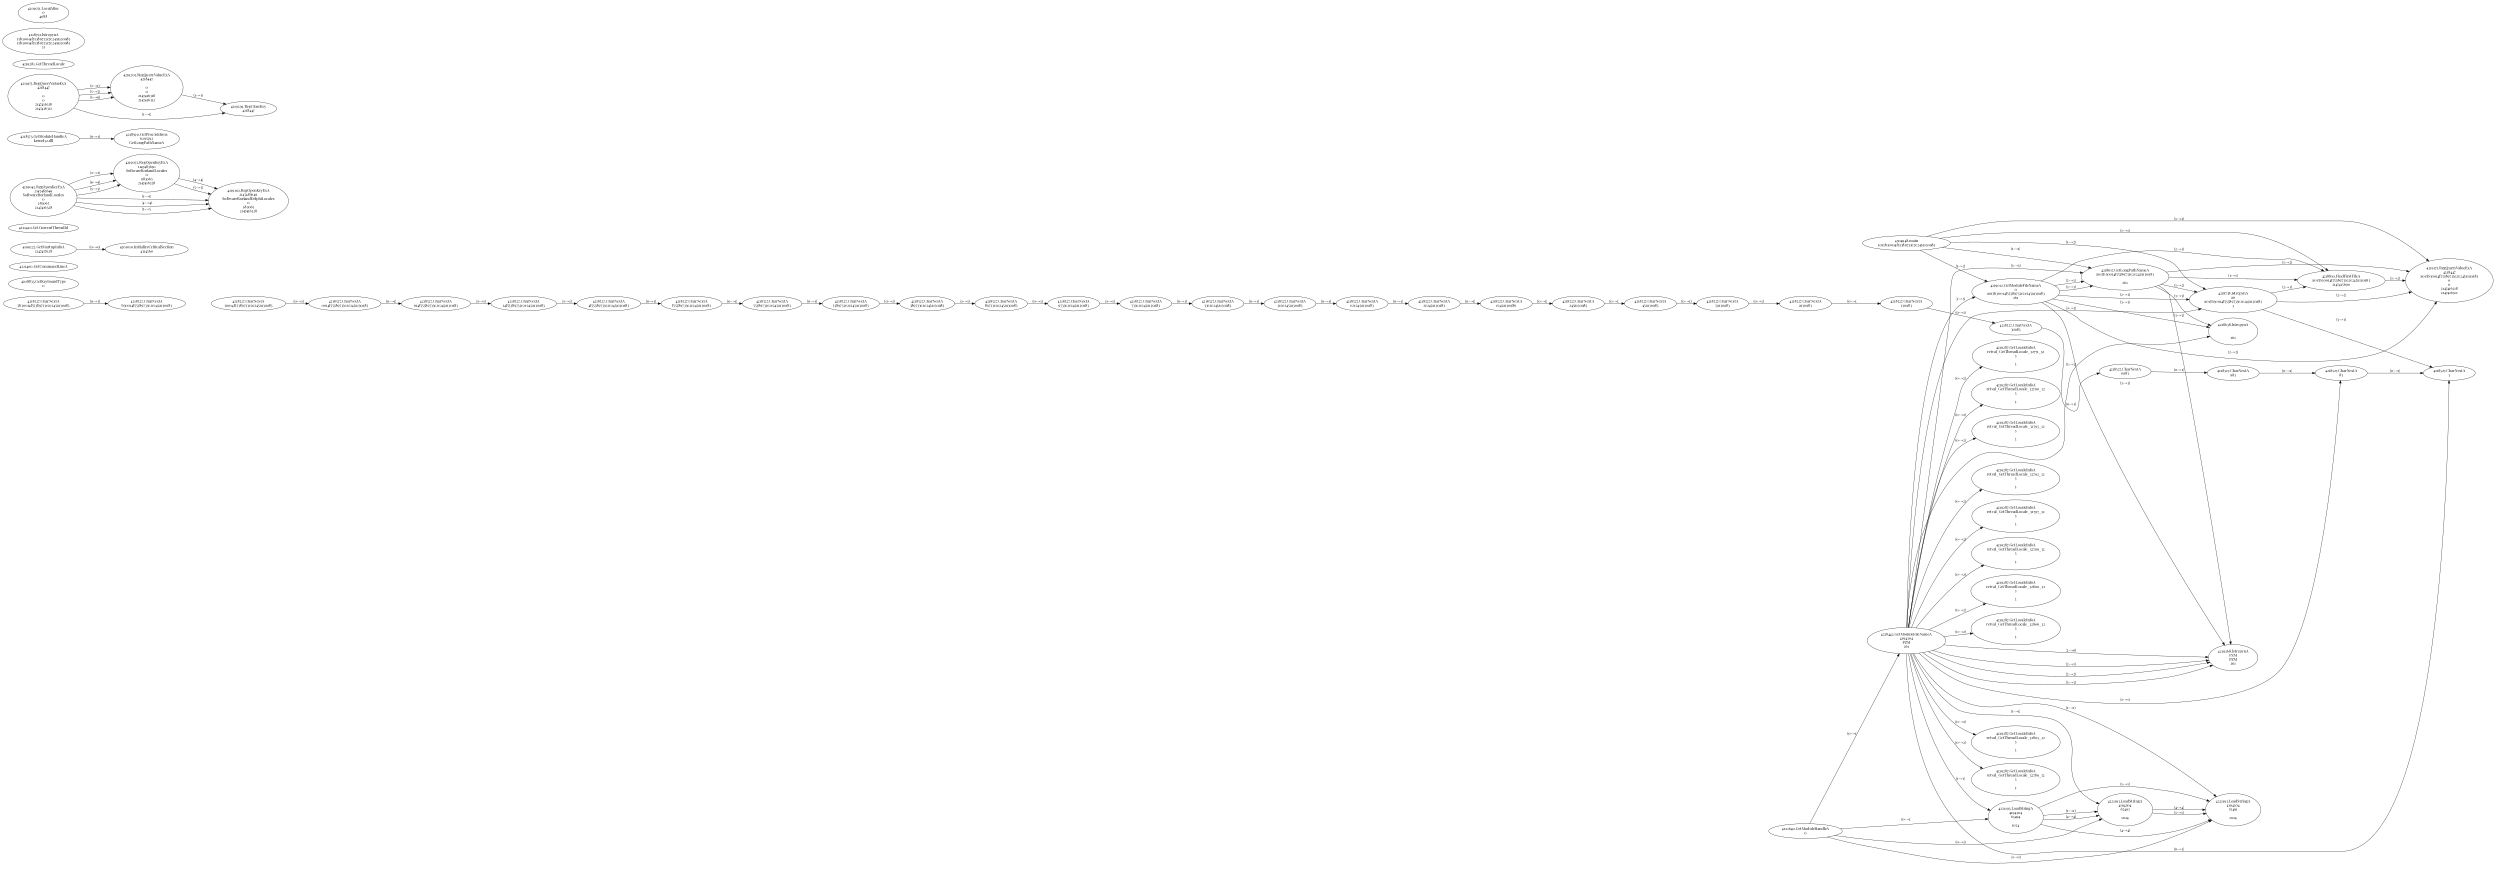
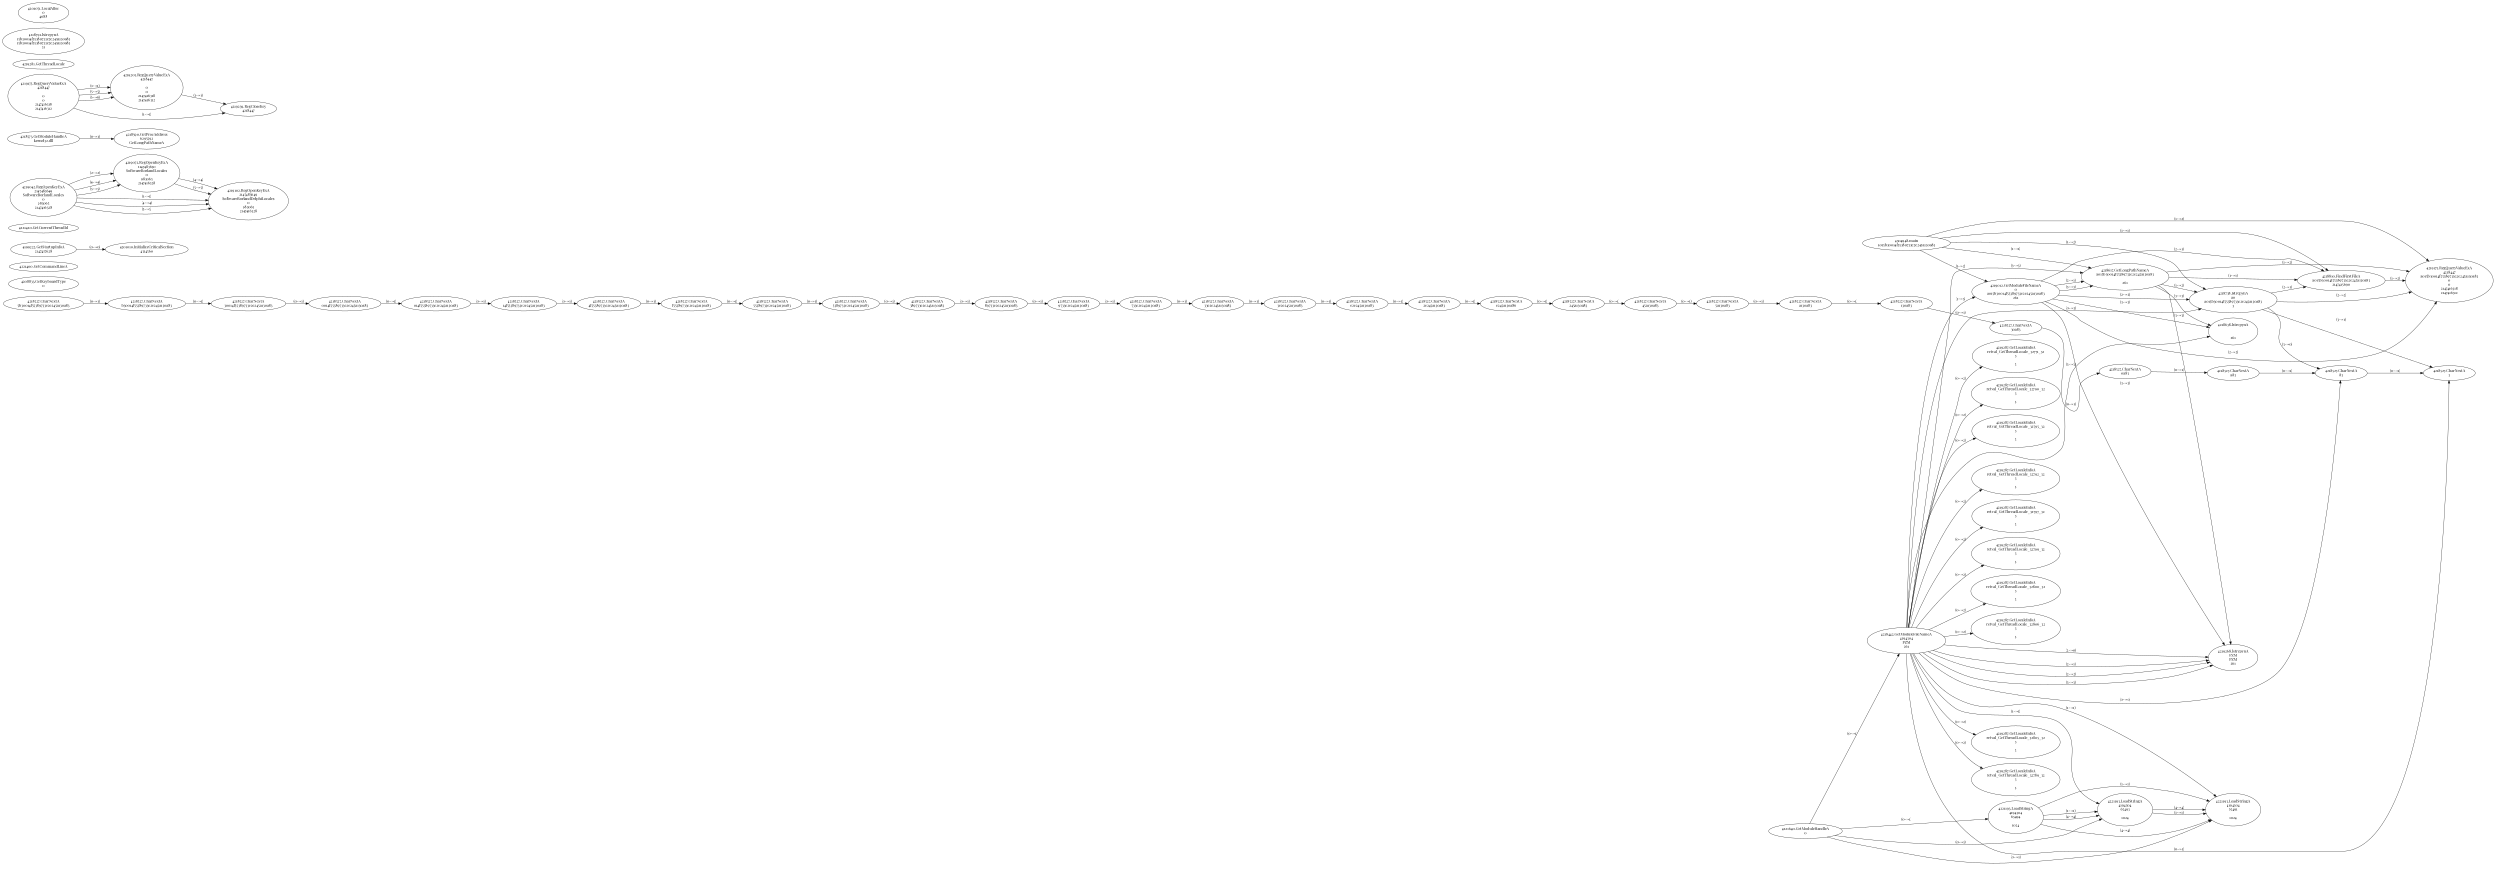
edge "4218527.CharNextA b30014f55389733e2e245a130a83" -> "4218527.CharNextA 30014f55389733e2e245a130a83": added, label "(0-->1)"
edge "4218738.lstrcpynA a0 a015b30014f55389733e2e245a130a83 3" -> "4218527.CharNextA 83": added, label "(3-->0)"
edge "4218442.GetModuleFileNameA 4194304 PZM 261" -> "4221193.LoadStringA 4194304 65494 1024": removed, label "(1-->1)"
